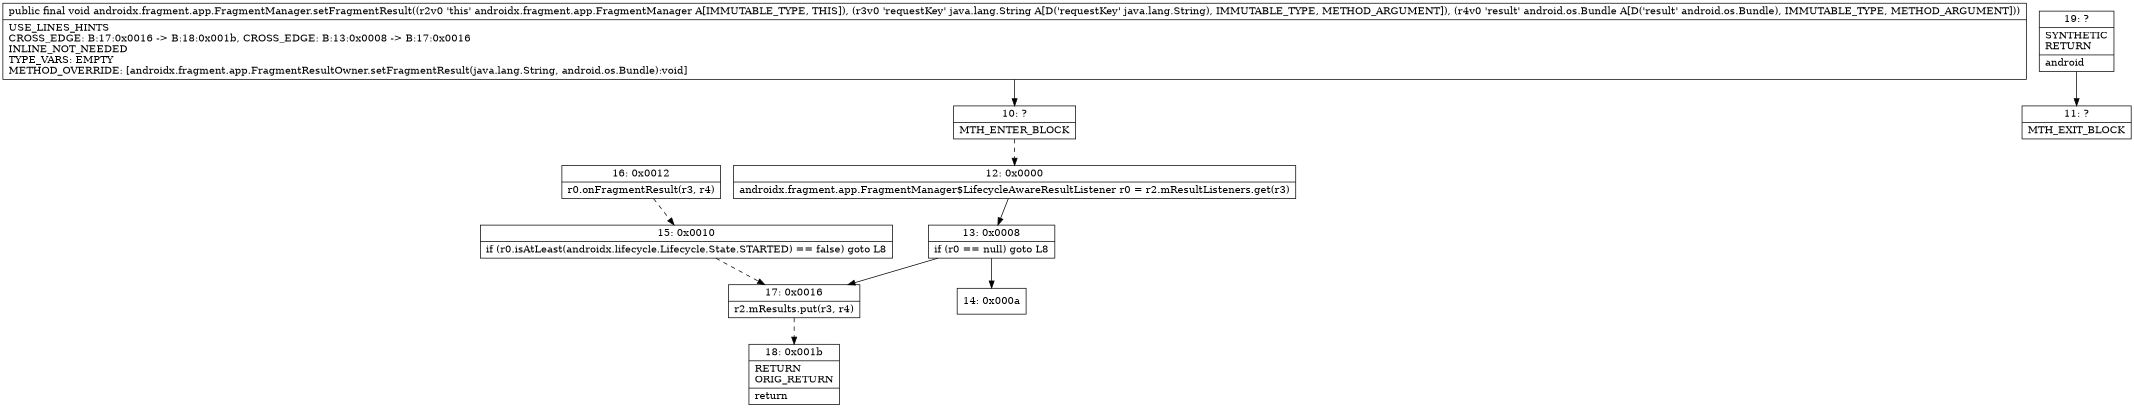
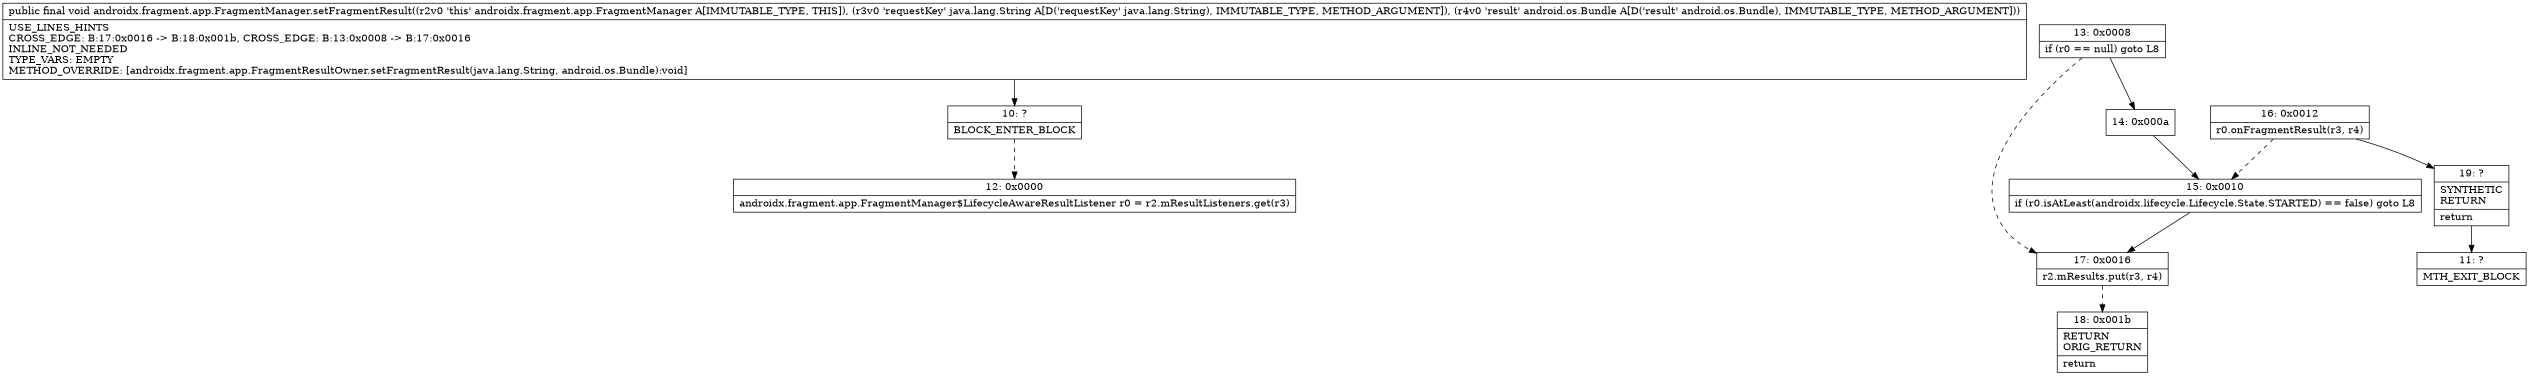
node "19: ?": text "android" -> "return"
node "10: ?": text "MTH_ENTER_BLOCK" -> "BLOCK_ENTER_BLOCK"
edge "16: 0x0012" -> "19: ?": added
edge "14: 0x000a" -> "15: 0x0010": added
edge "12: 0x0000" -> "13: 0x0008": removed
edge "15: 0x0010" -> "17: 0x0016": style dashed -> solid
edge "13: 0x0008" -> "17: 0x0016": style solid -> dashed
